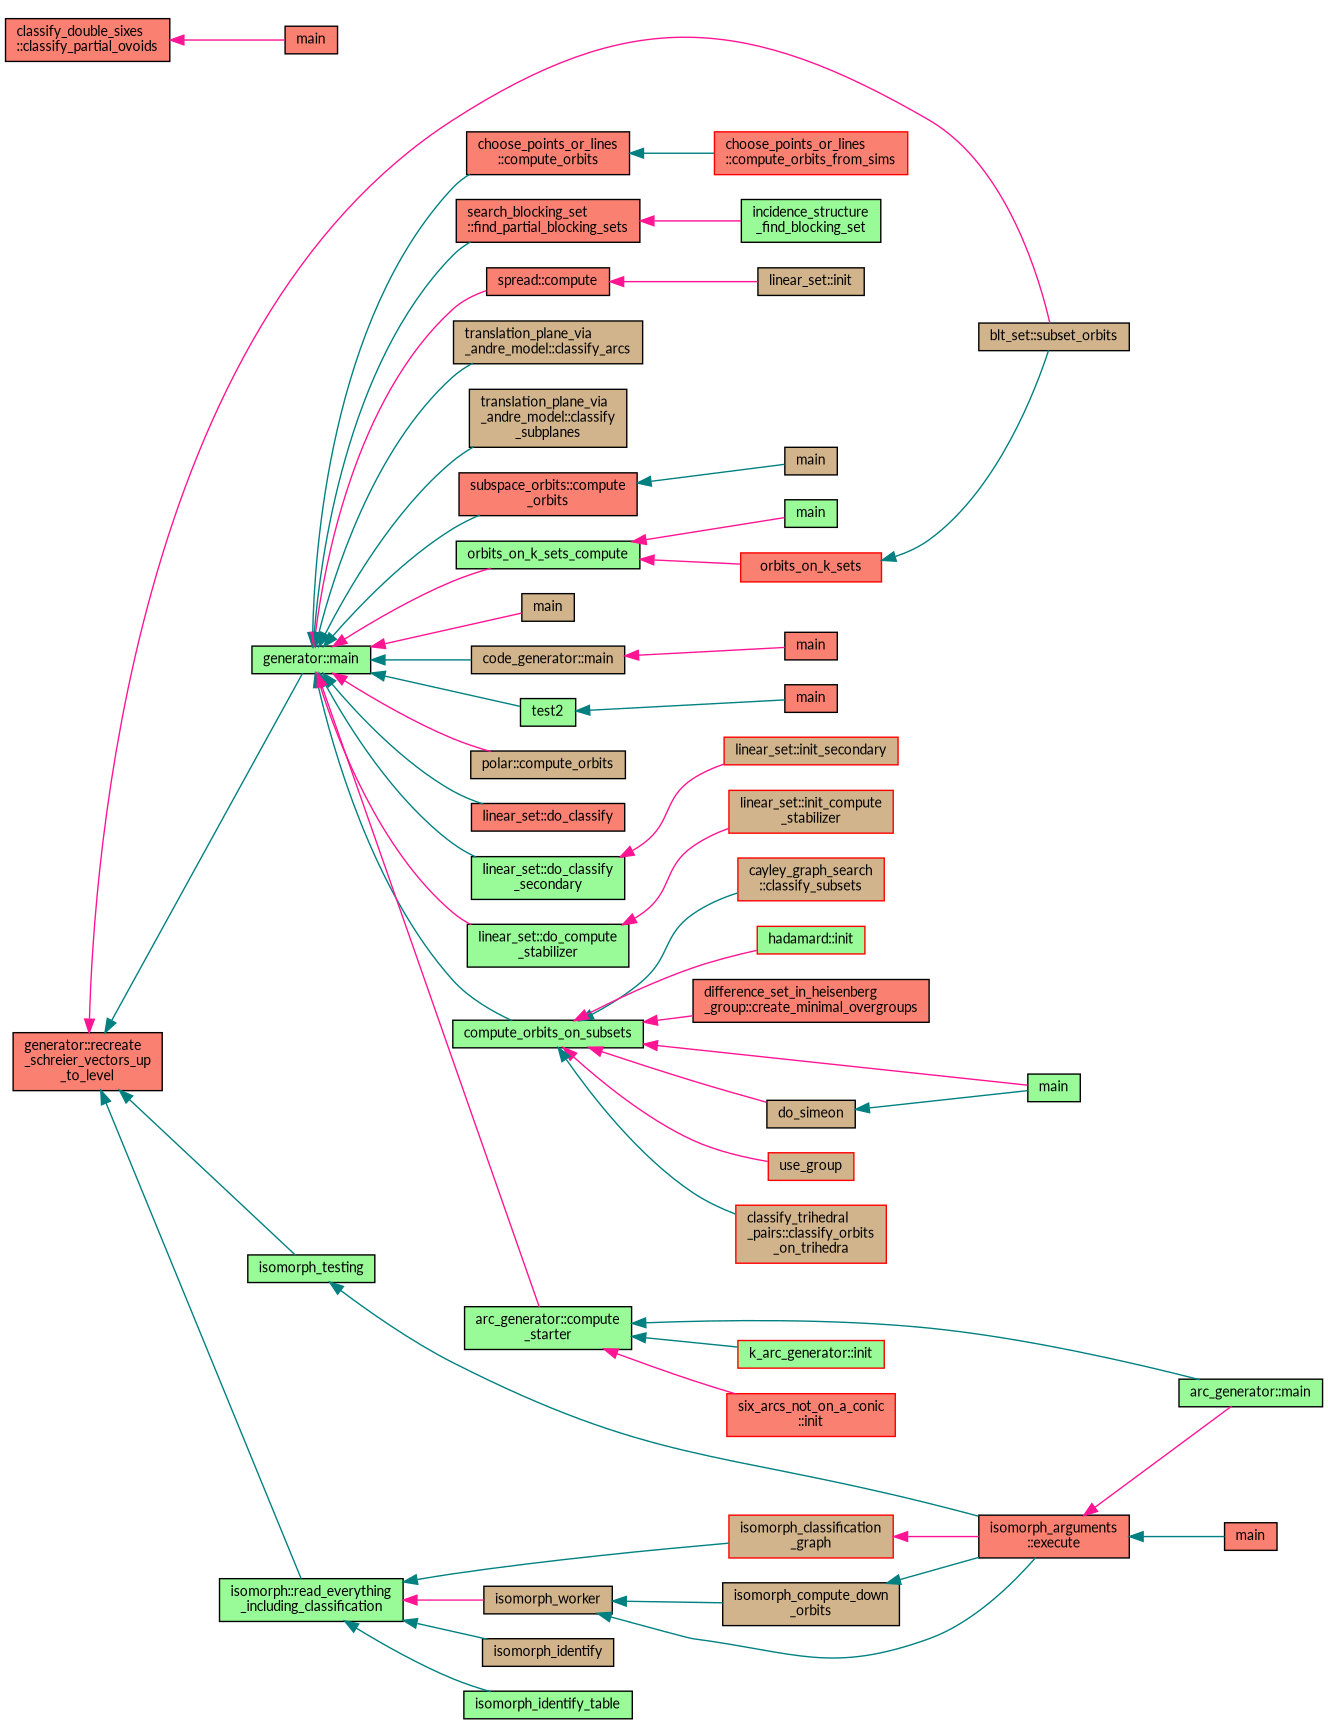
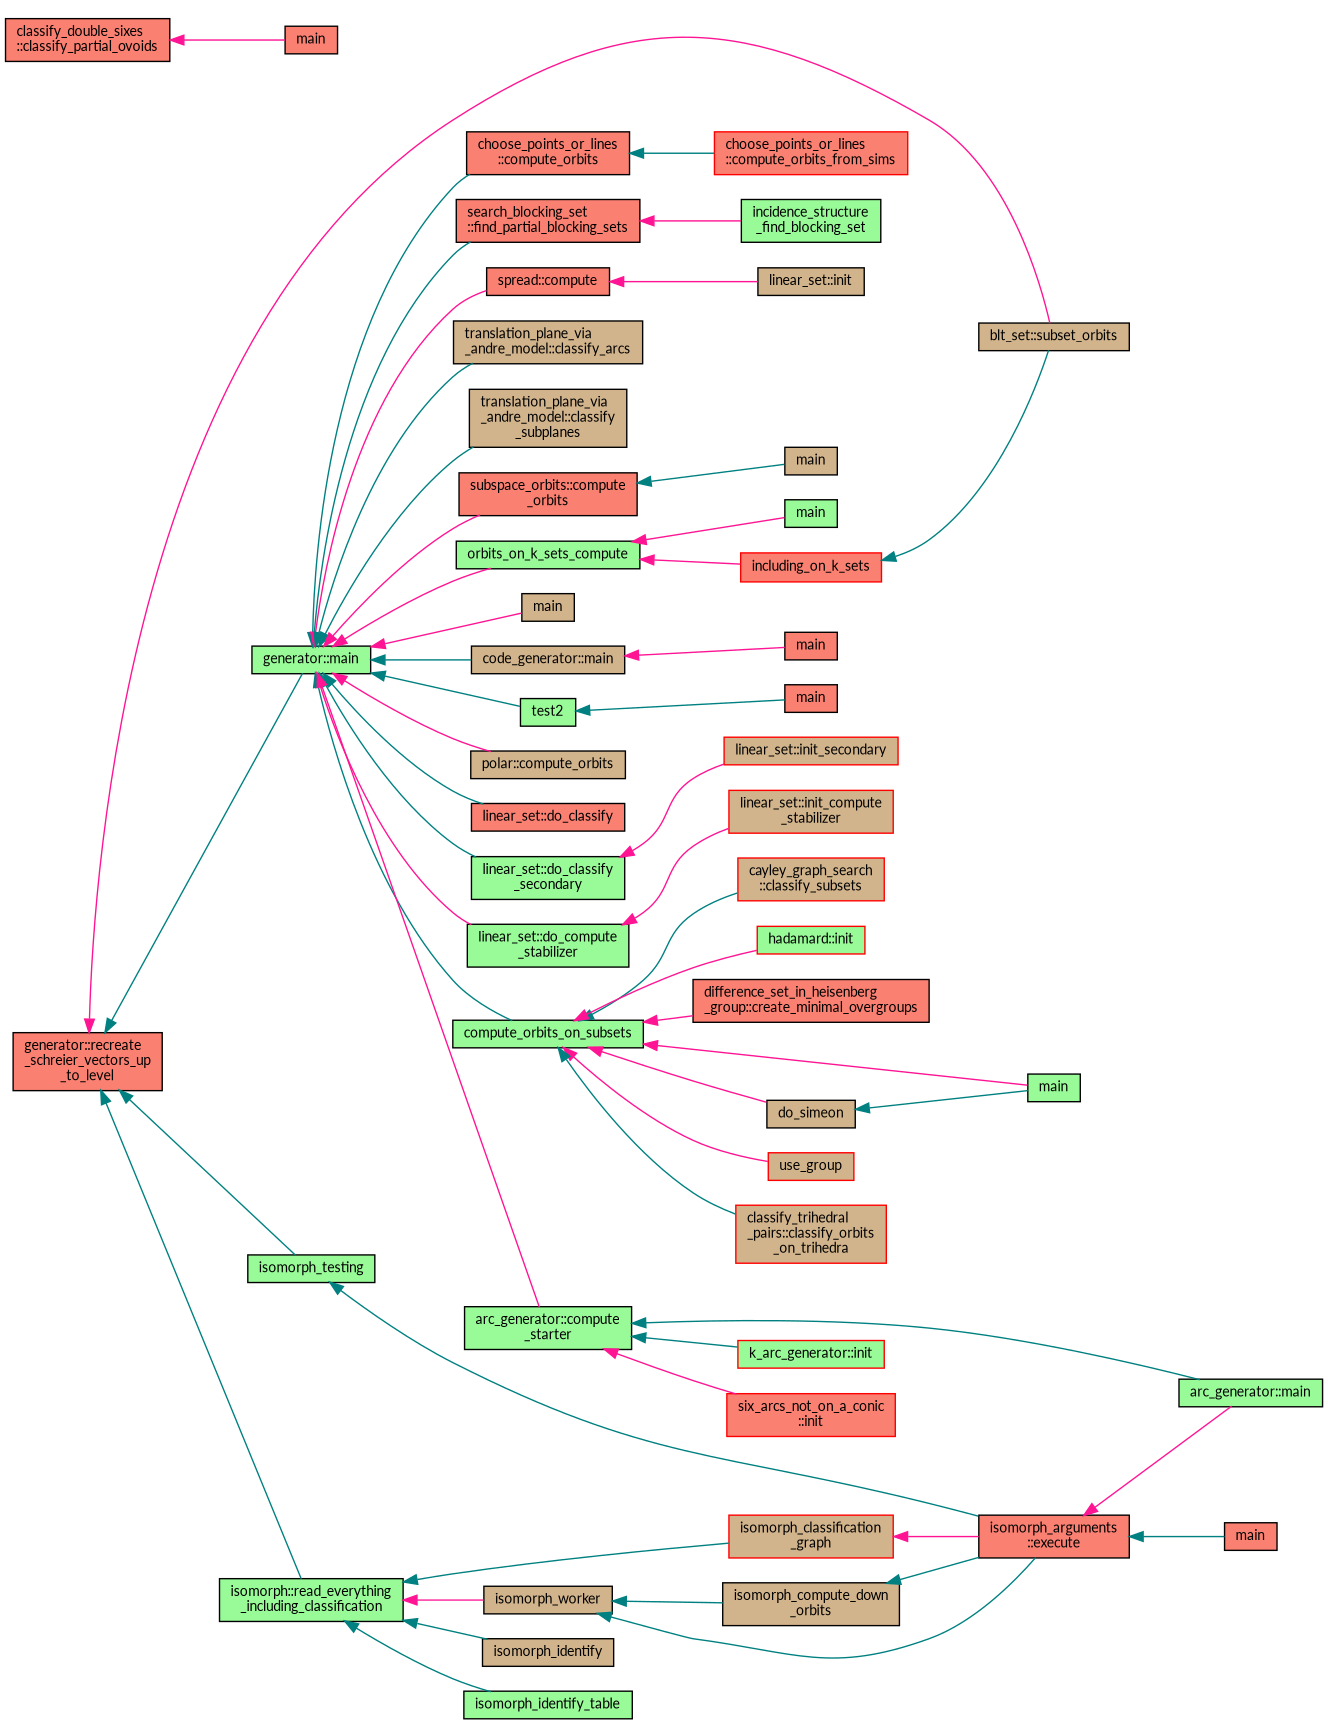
node "orbits_on_k_sets": label "orbits_on_k_sets" -> "including_on_k_sets"
edge "subspace_orbits::compute _orbits" -> "generator::main": color teal -> deeppink
